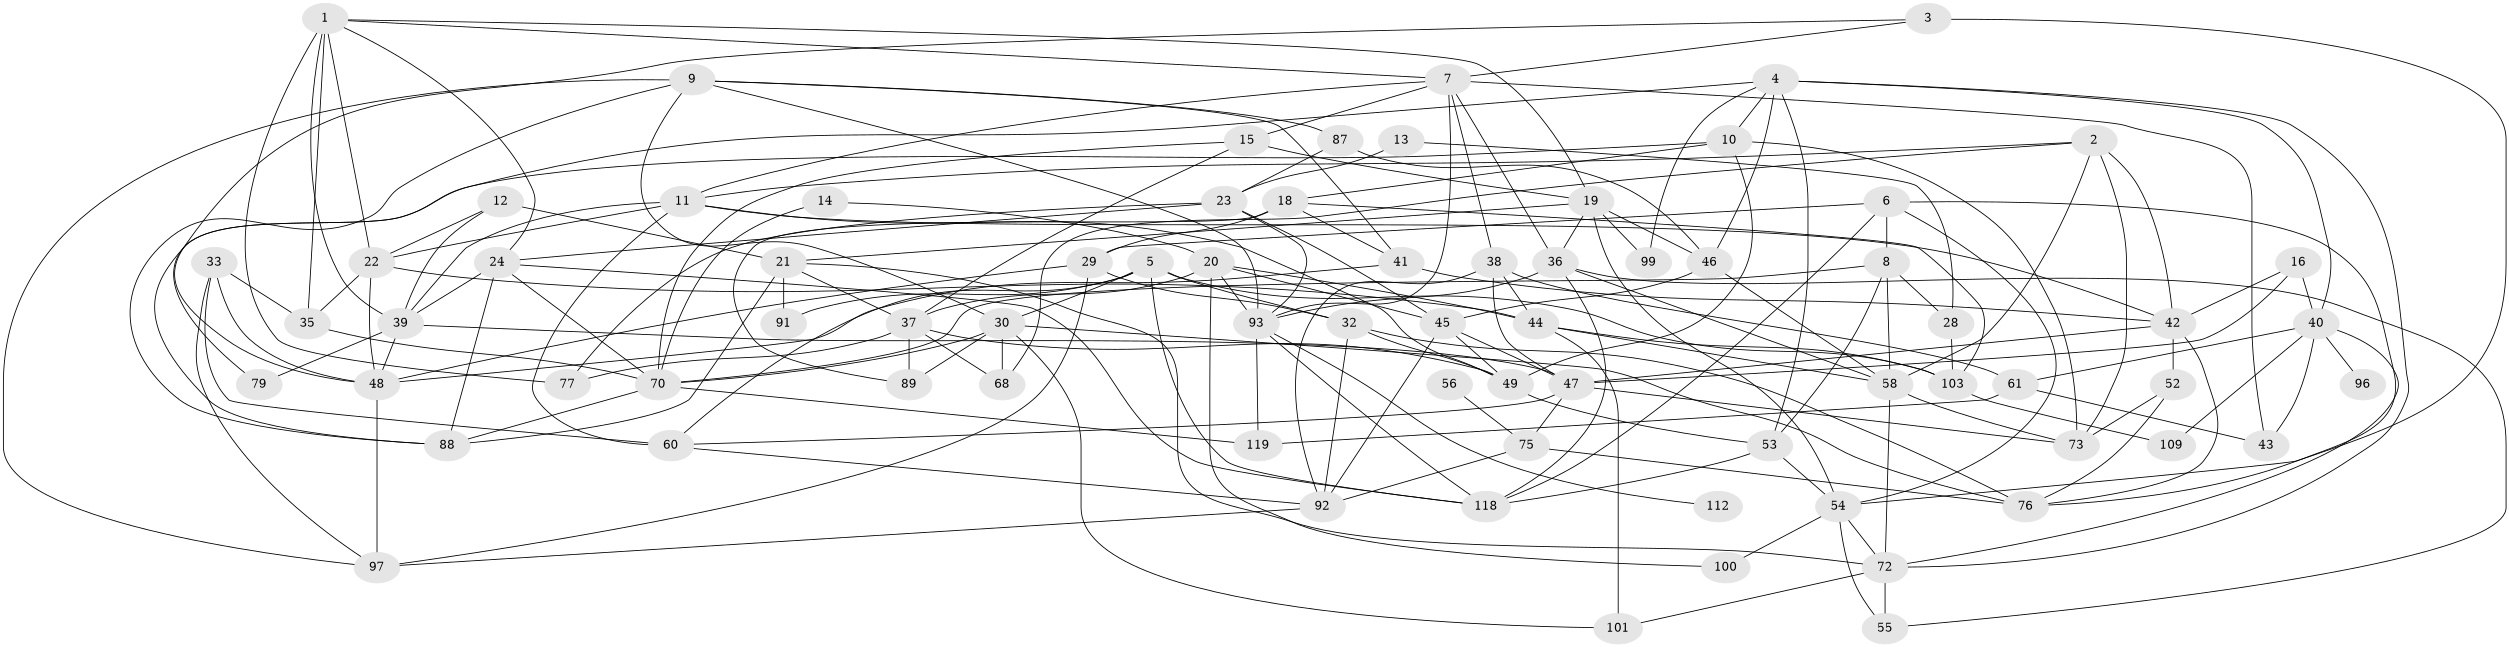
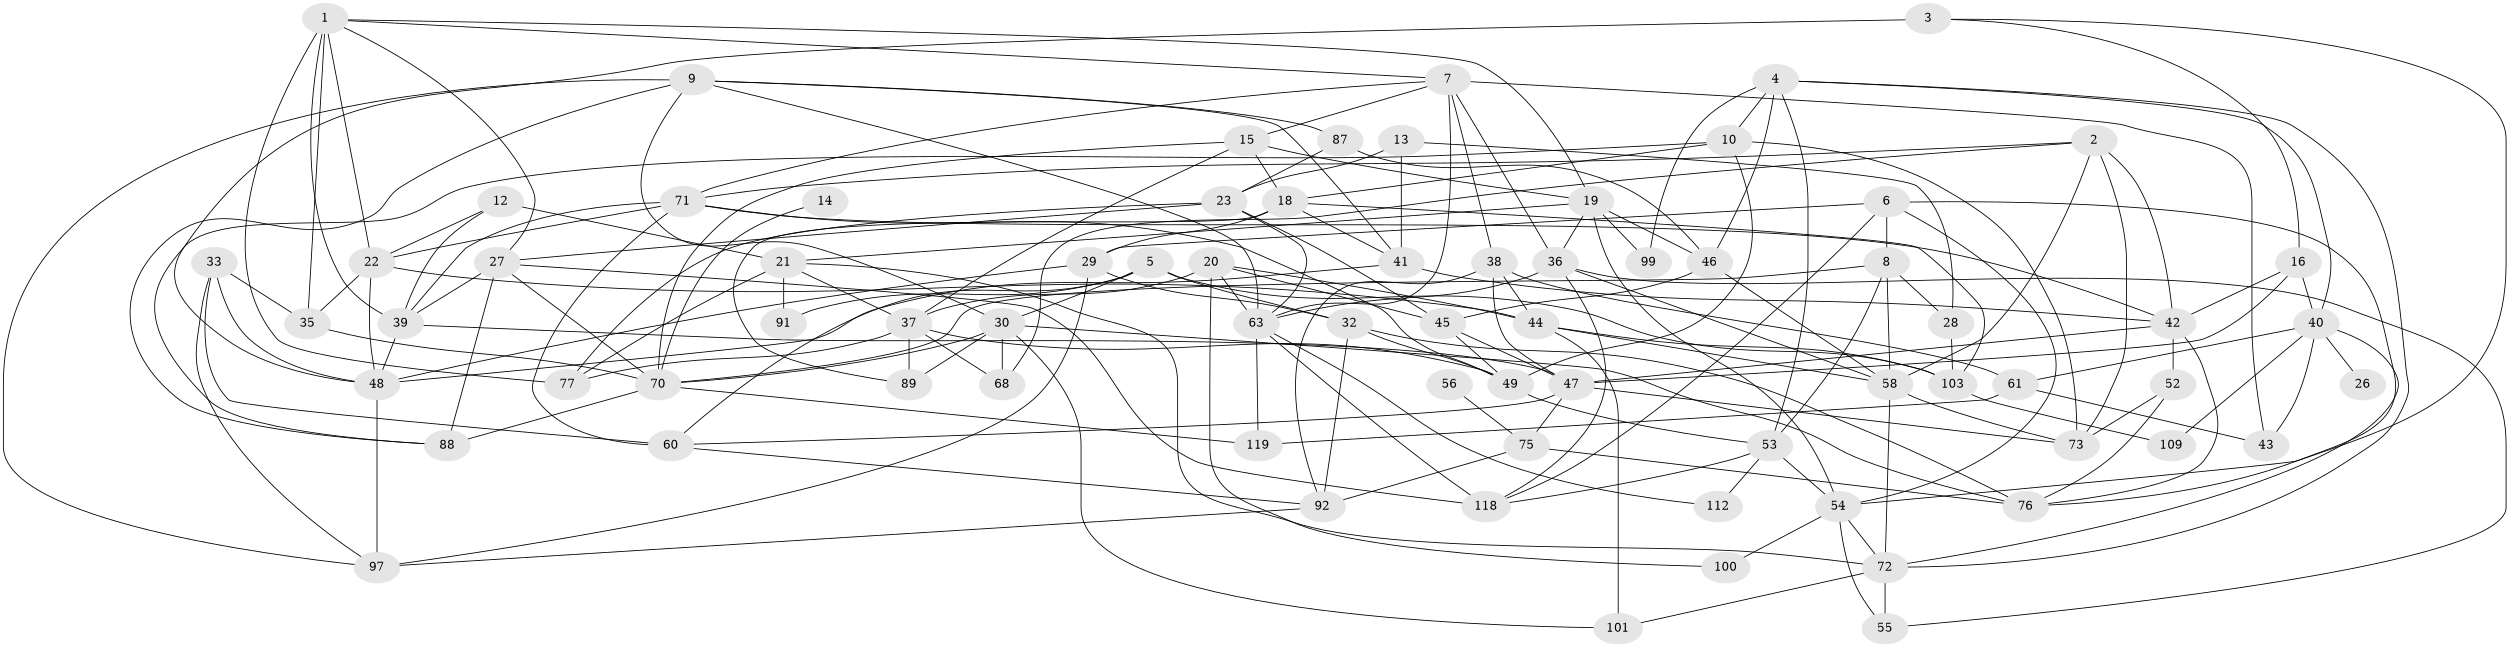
edge "3" -- "7": now "3" -- "16"
edge "15" -- "18": added
edge "13" -- "41": added
node "11": label "11" -> "71"
edge "14" -- "20": removed
node "24": label "24" -> "27"
node "93": label "93" -> "63"
node "79": removed
node "96": label "96" -> "26"
edge "45" -- "92": removed
edge "21" -- "88": now "21" -- "77"
edge "5" -- "118": removed
edge "53" -- "112": added
